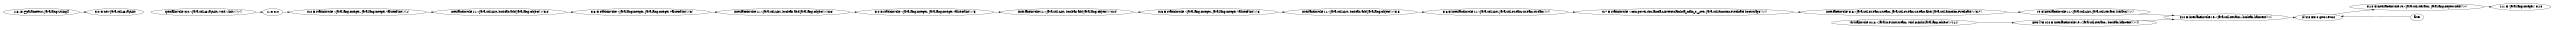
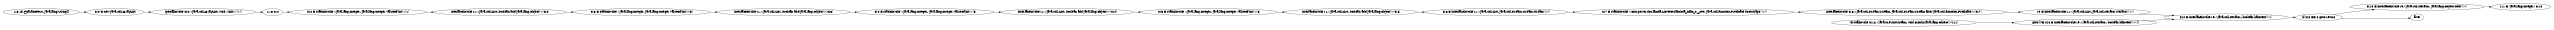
edge "$r0 = new java.util.ArrayList" -> "specialinvoke $r0.<java.util.ArrayList: void <init>()>()": added
edge "filter" -> "if $z4 == 0 goto return": reversed
